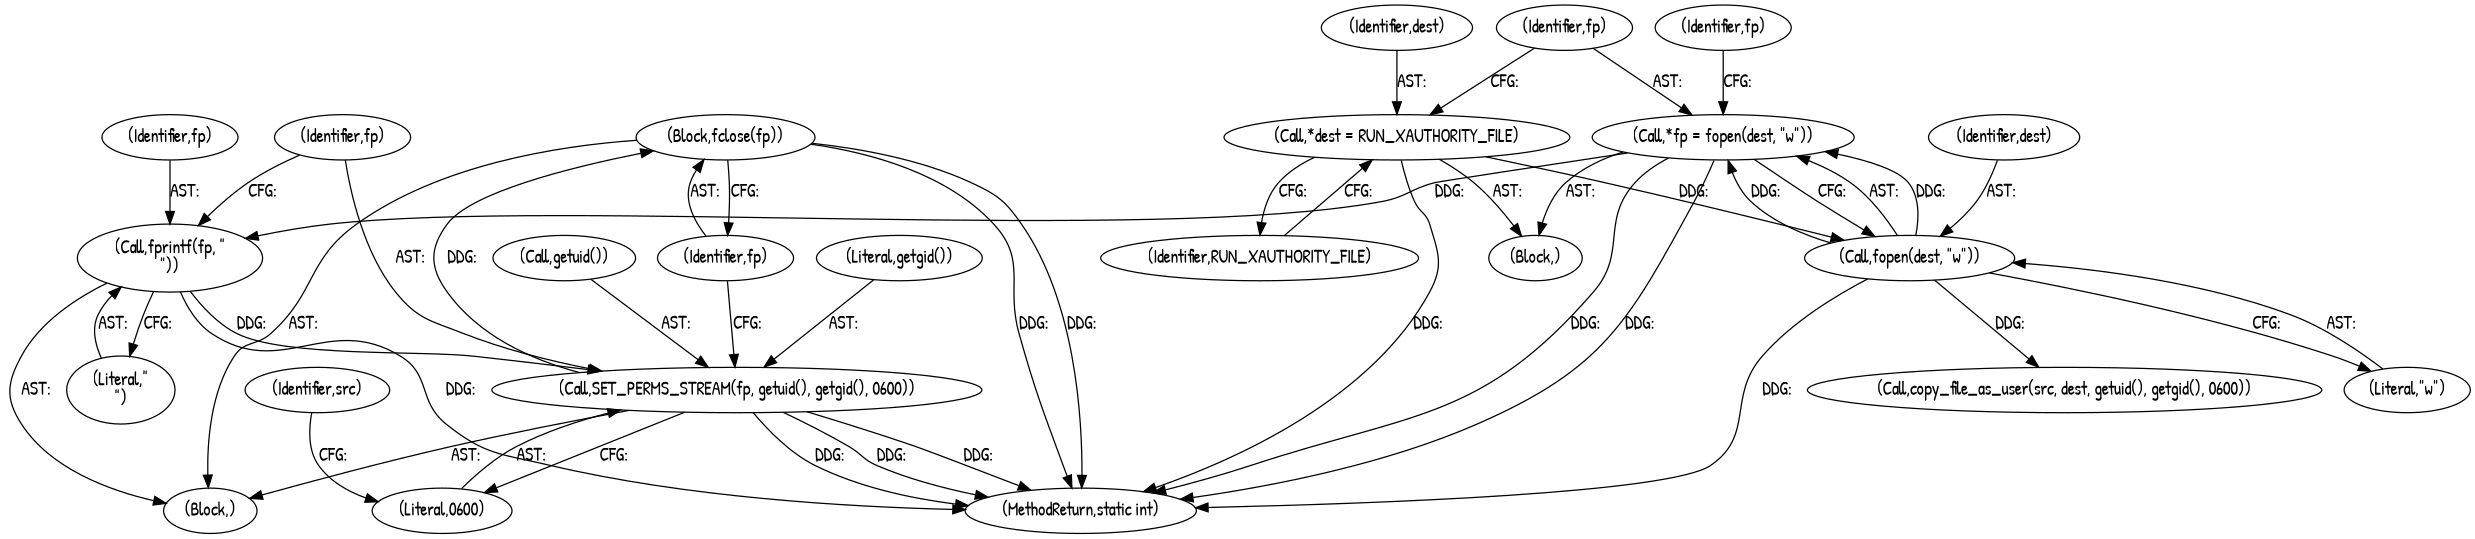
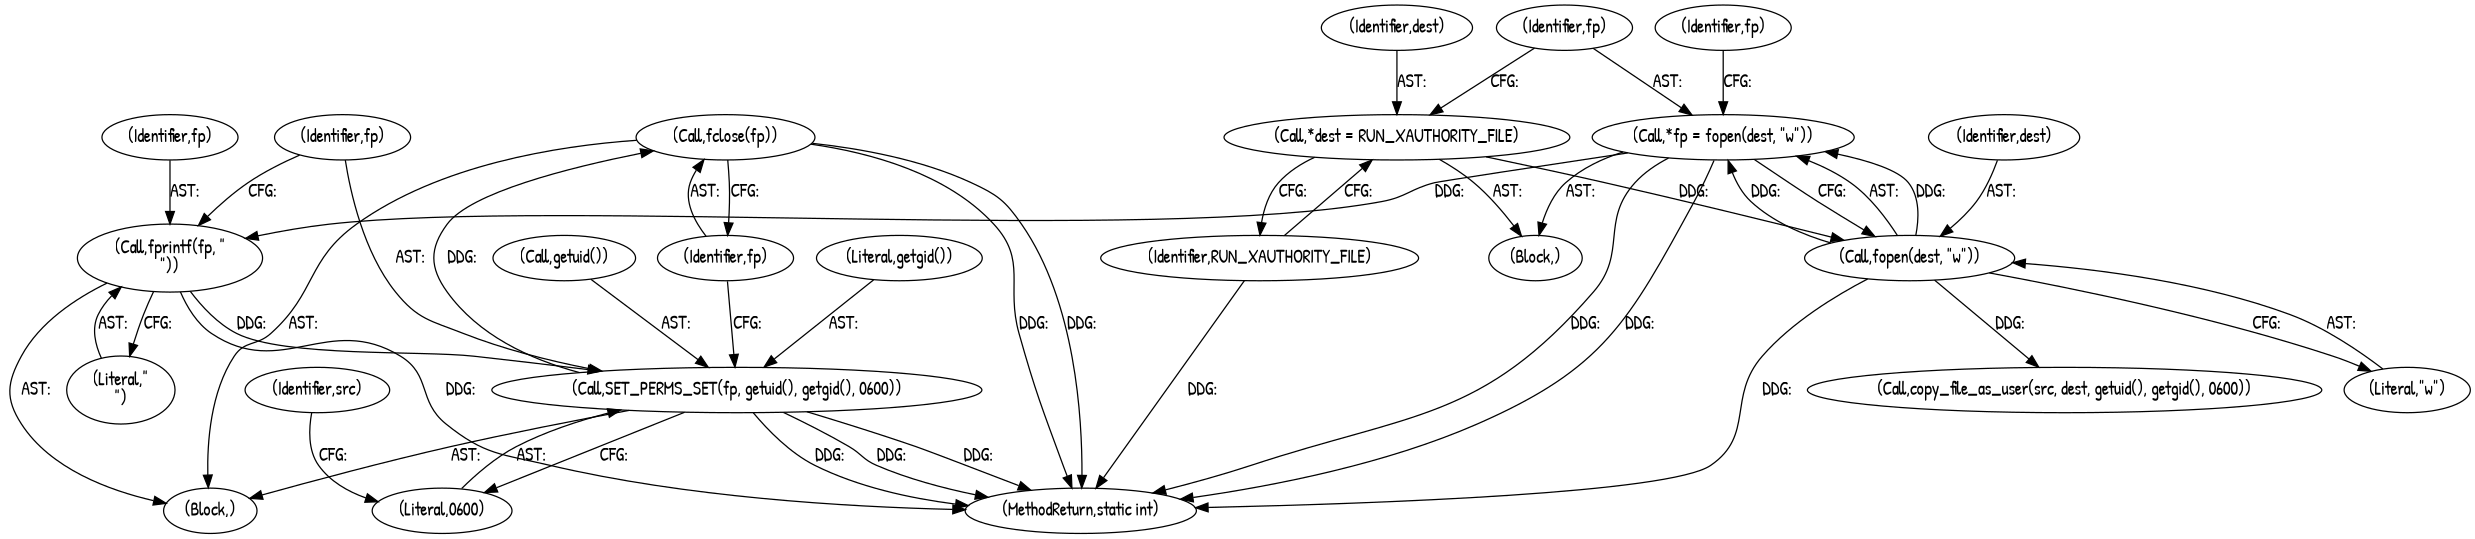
node "(Block,fclose(fp))": label "(Block,fclose(fp))" -> "(Call,fclose(fp))"
edge "(Call,*dest = RUN_XAUTHORITY_FILE)" -> "(MethodReturn,static int)": now "(Identifier,RUN_XAUTHORITY_FILE)" -> "(MethodReturn,static int)"
node "(Call,SET_PERMS_STREAM(fp, getuid(), getgid(), 0600))": label "(Call,SET_PERMS_STREAM(fp, getuid(), getgid(), 0600))" -> "(Call,SET_PERMS_SET(fp, getuid(), getgid(), 0600))"
